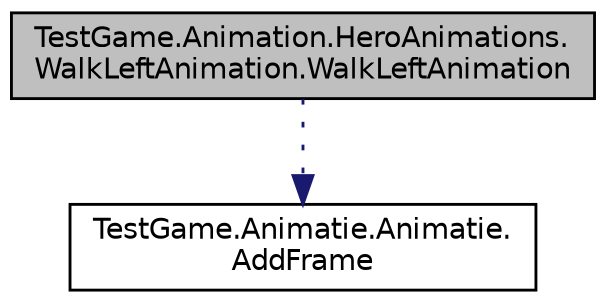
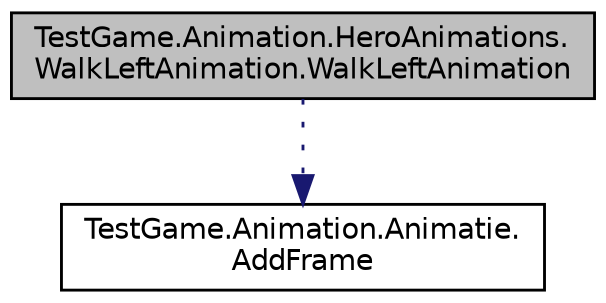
node "TestGame.Animatie.Animatie. AddFrame": label "TestGame.Animatie.Animatie. AddFrame" -> "TestGame.Animation.Animatie. AddFrame"
